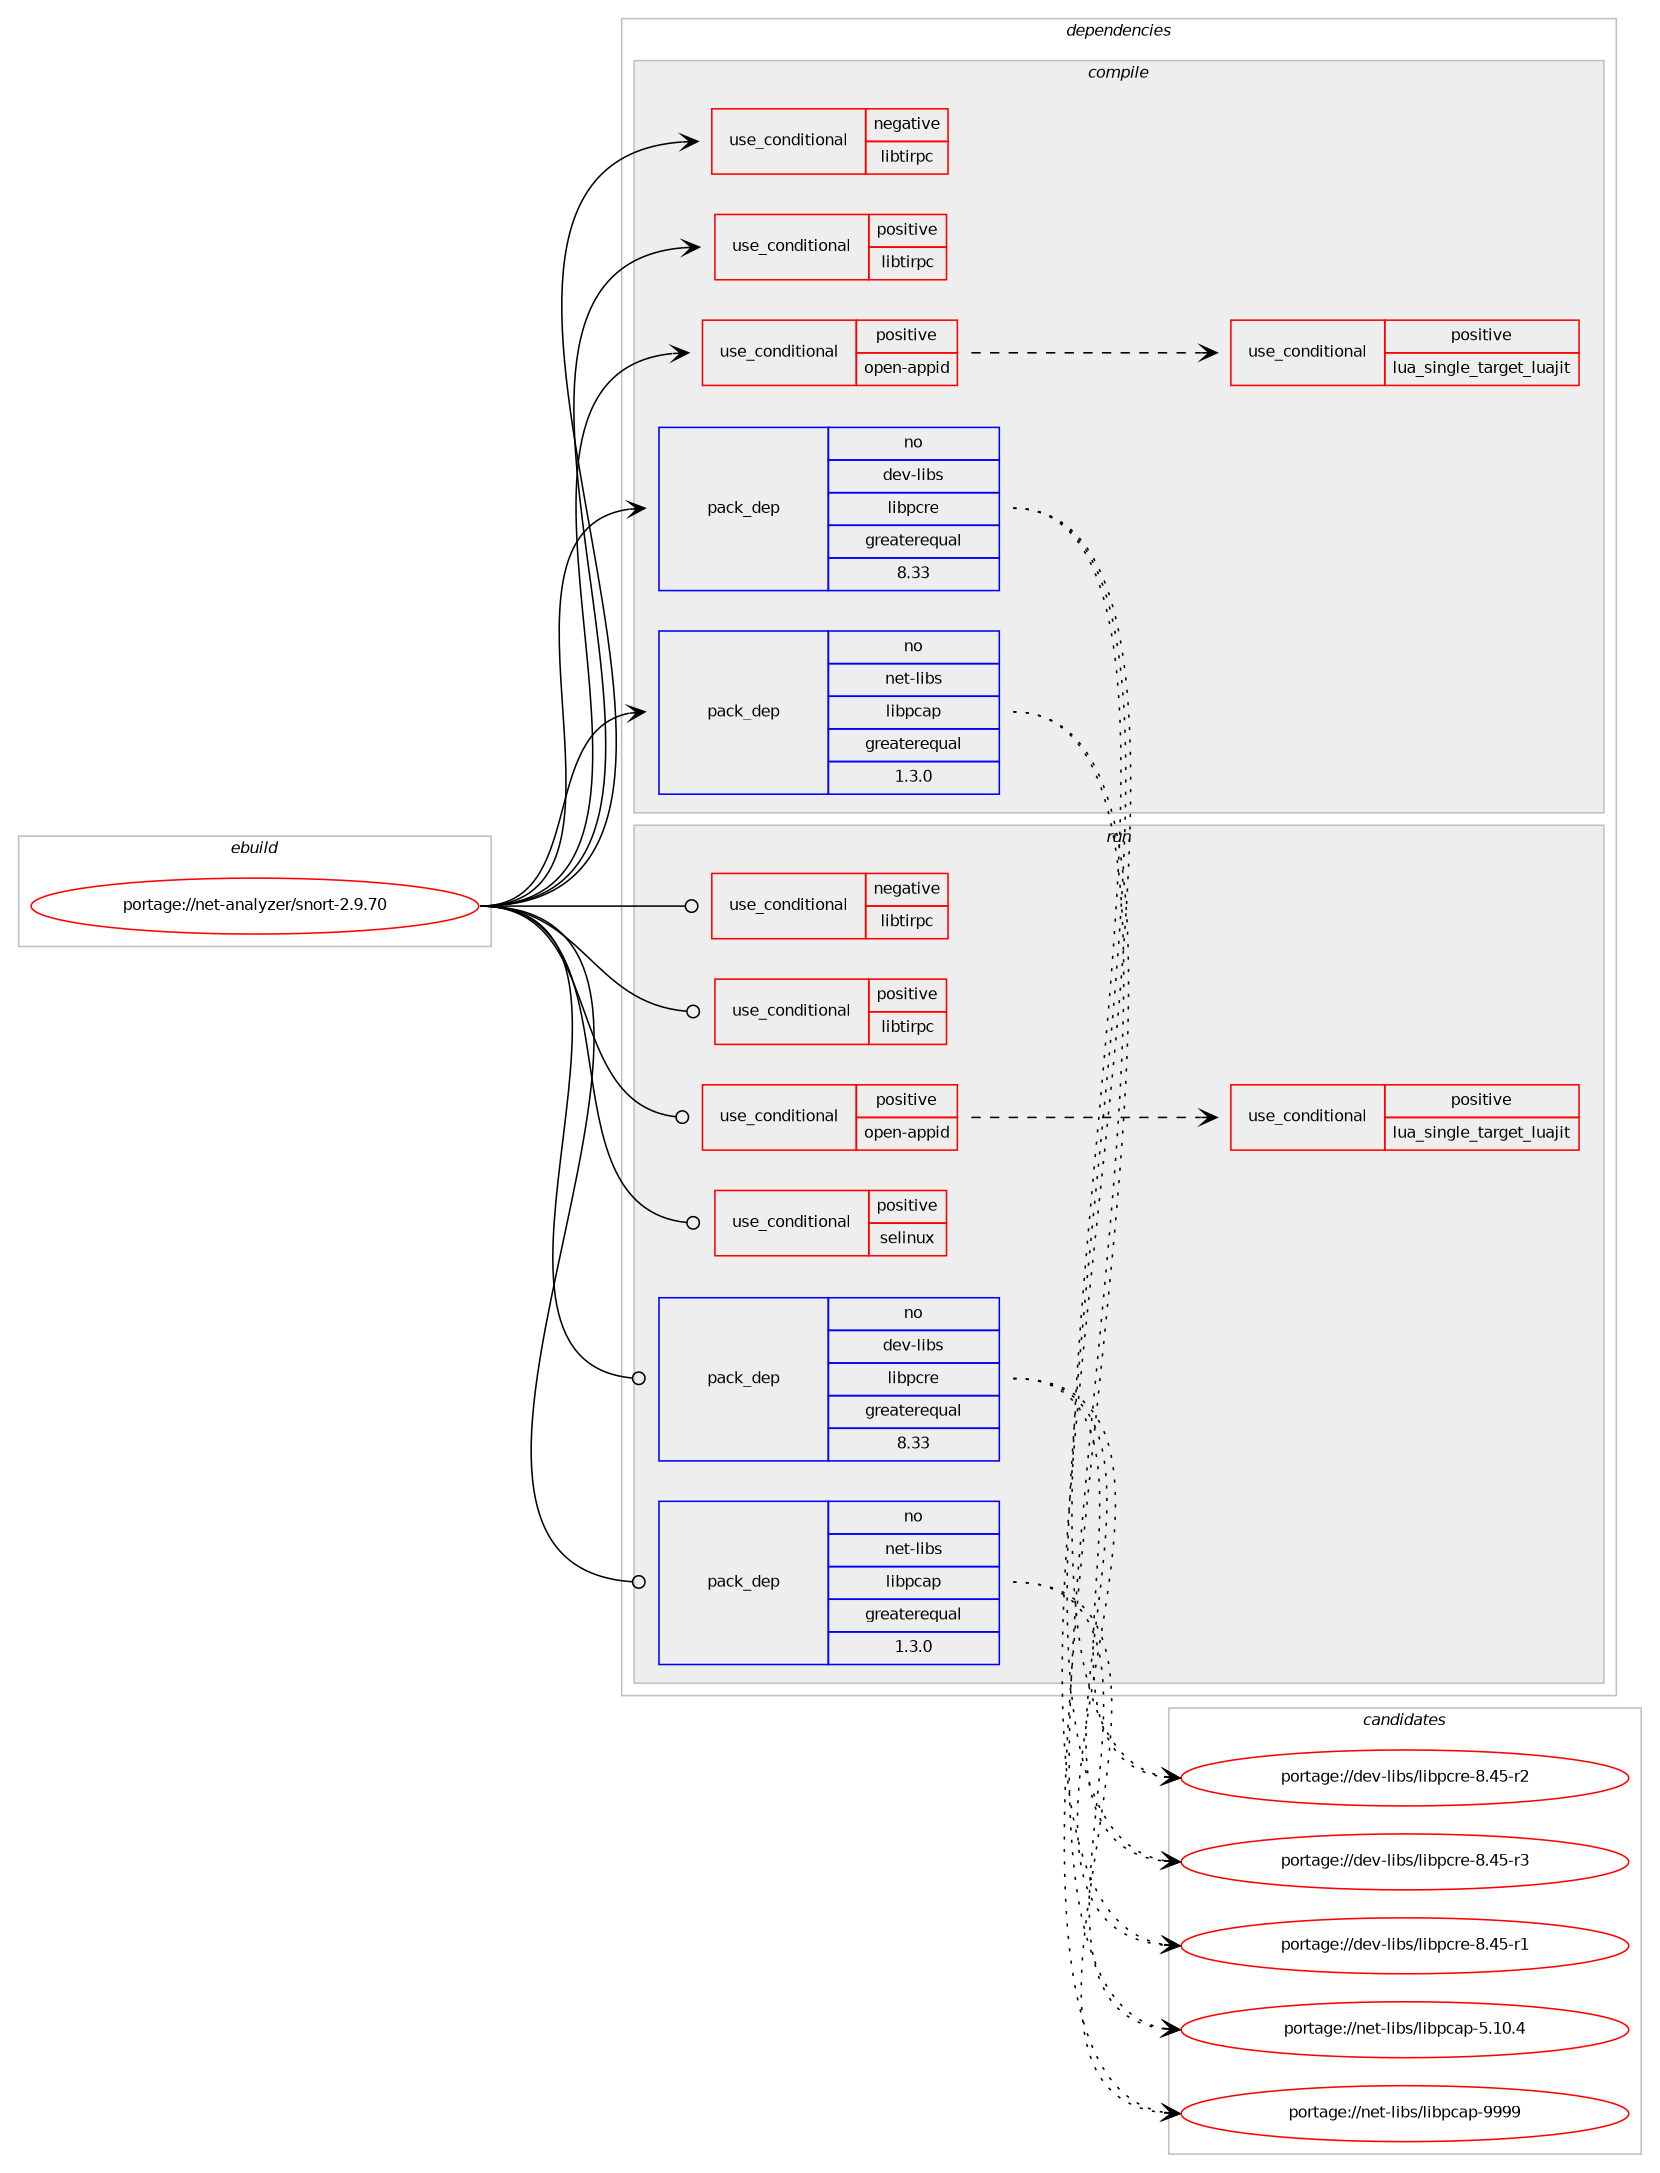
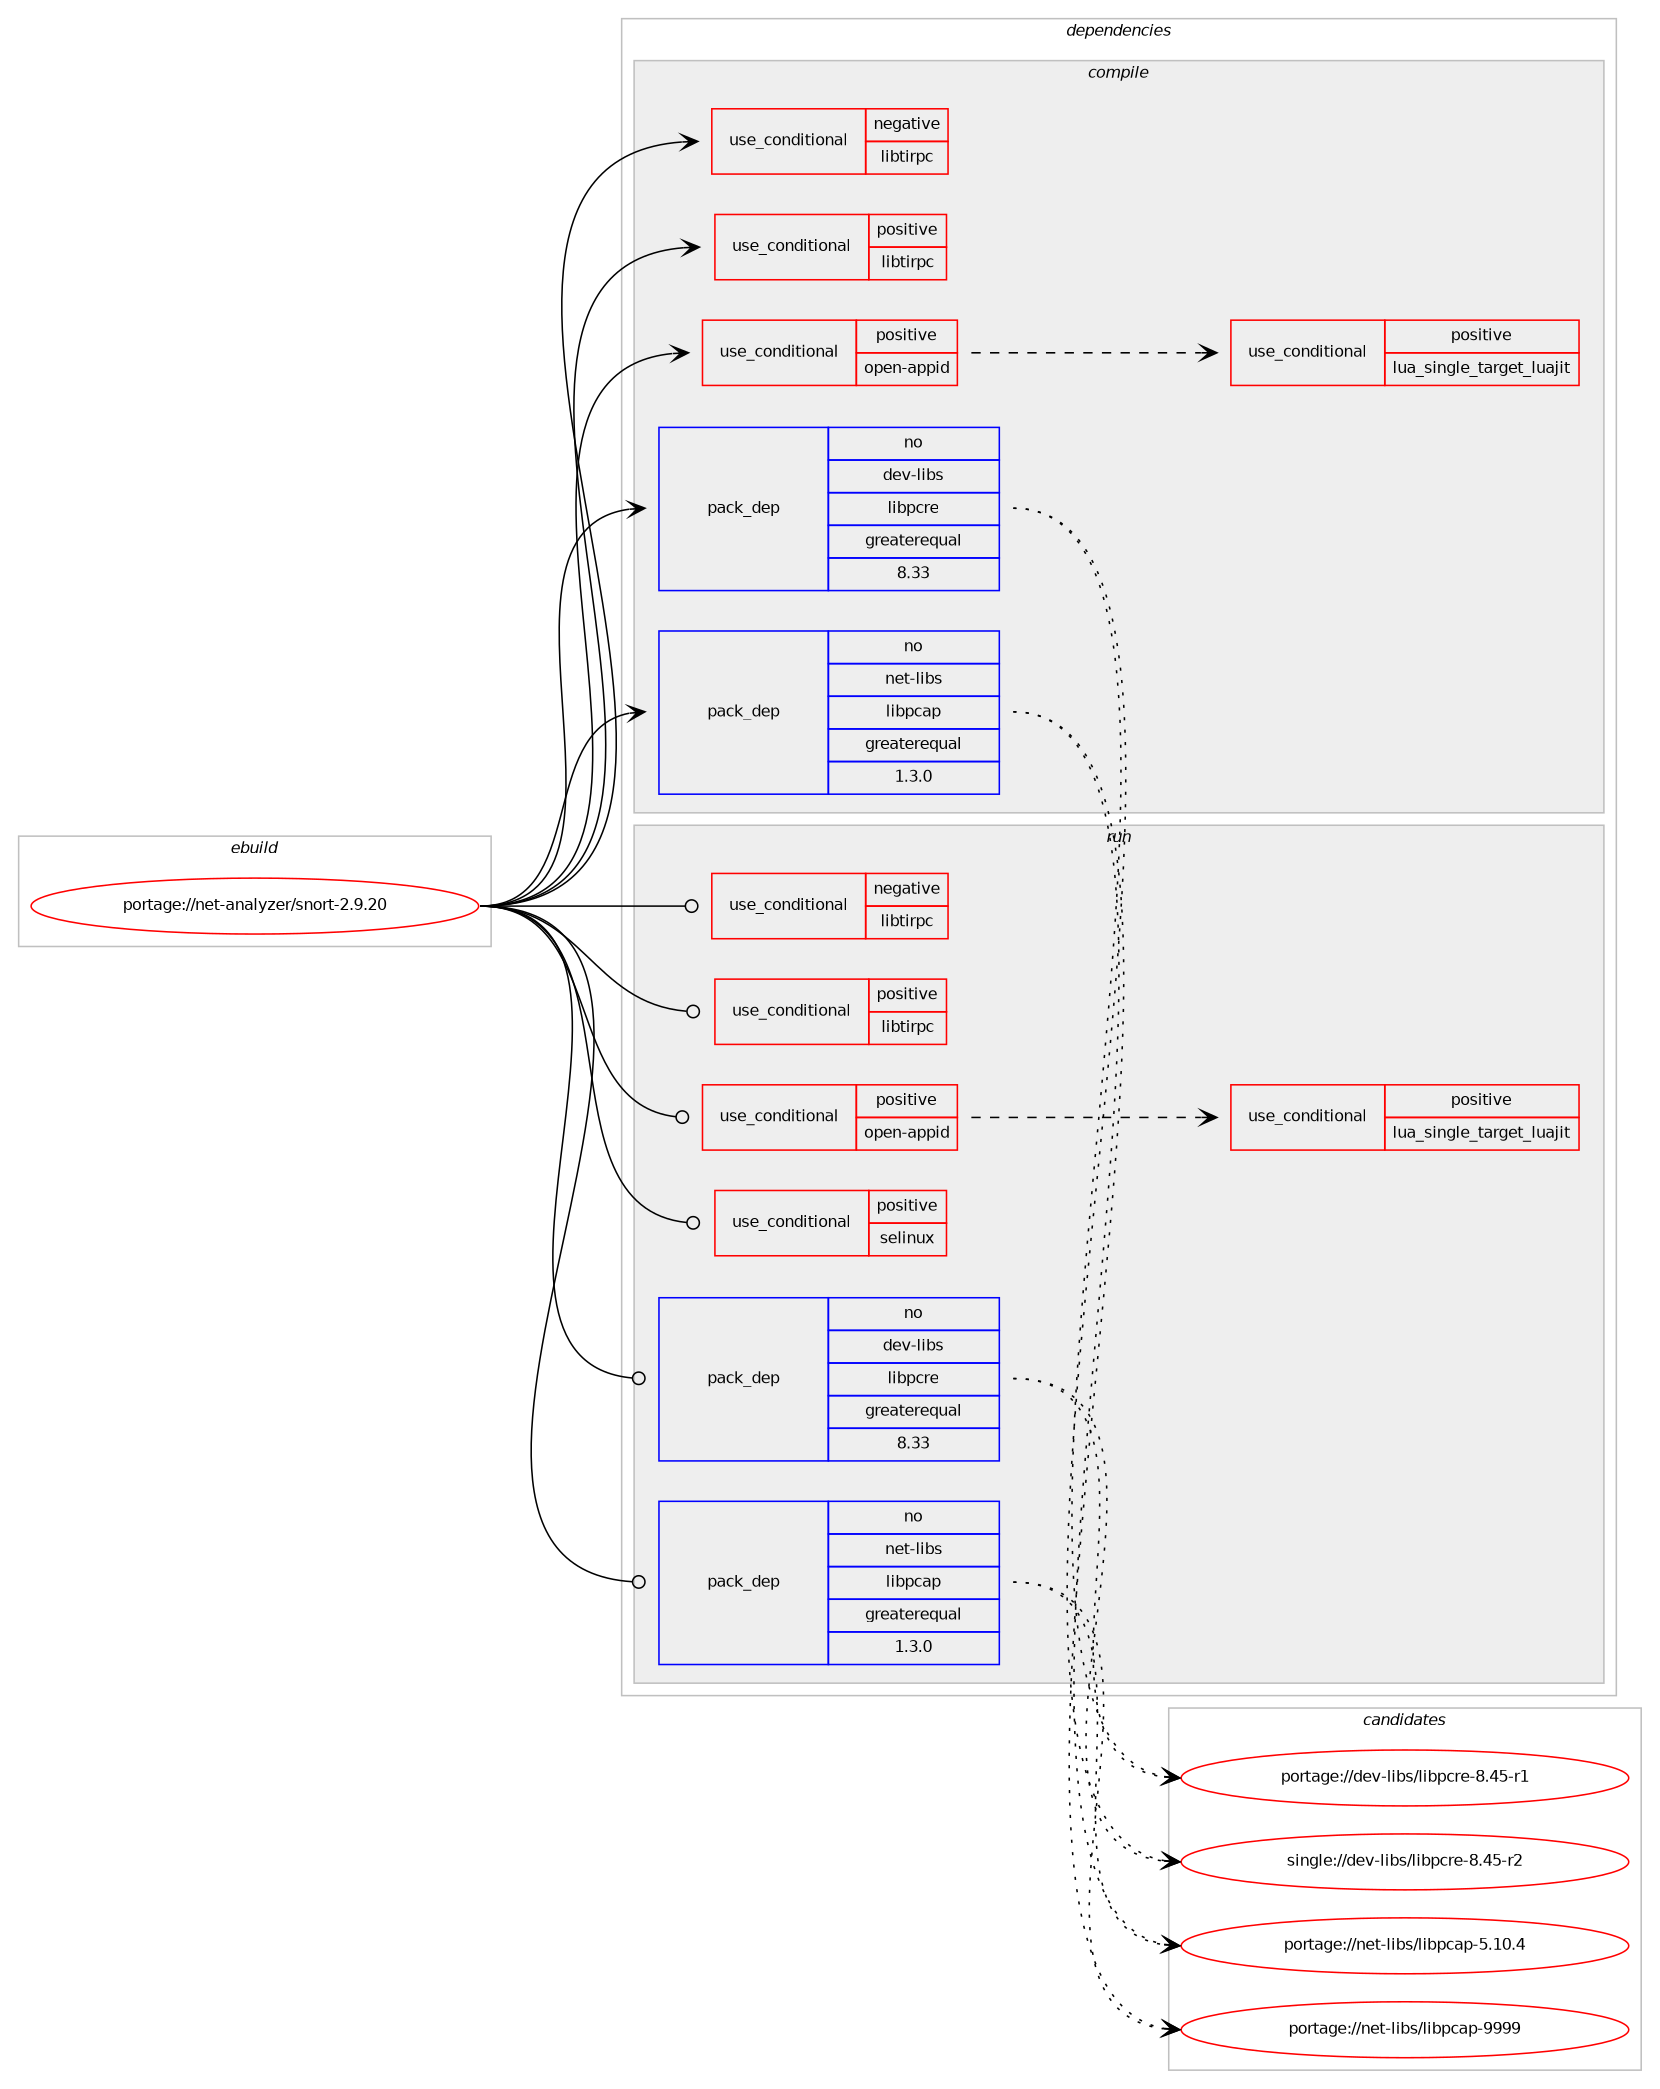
node "portage://net-analyzer/snort-2.9.70": label "portage://net-analyzer/snort-2.9.70" -> "portage://net-analyzer/snort-2.9.20"
node "portage://dev-libs/libpcre-8.45-r2": label "portage://dev-libs/libpcre-8.45-r2" -> "single://dev-libs/libpcre-8.45-r2"
node "portage://dev-libs/libpcre-8.45-r3": removed
